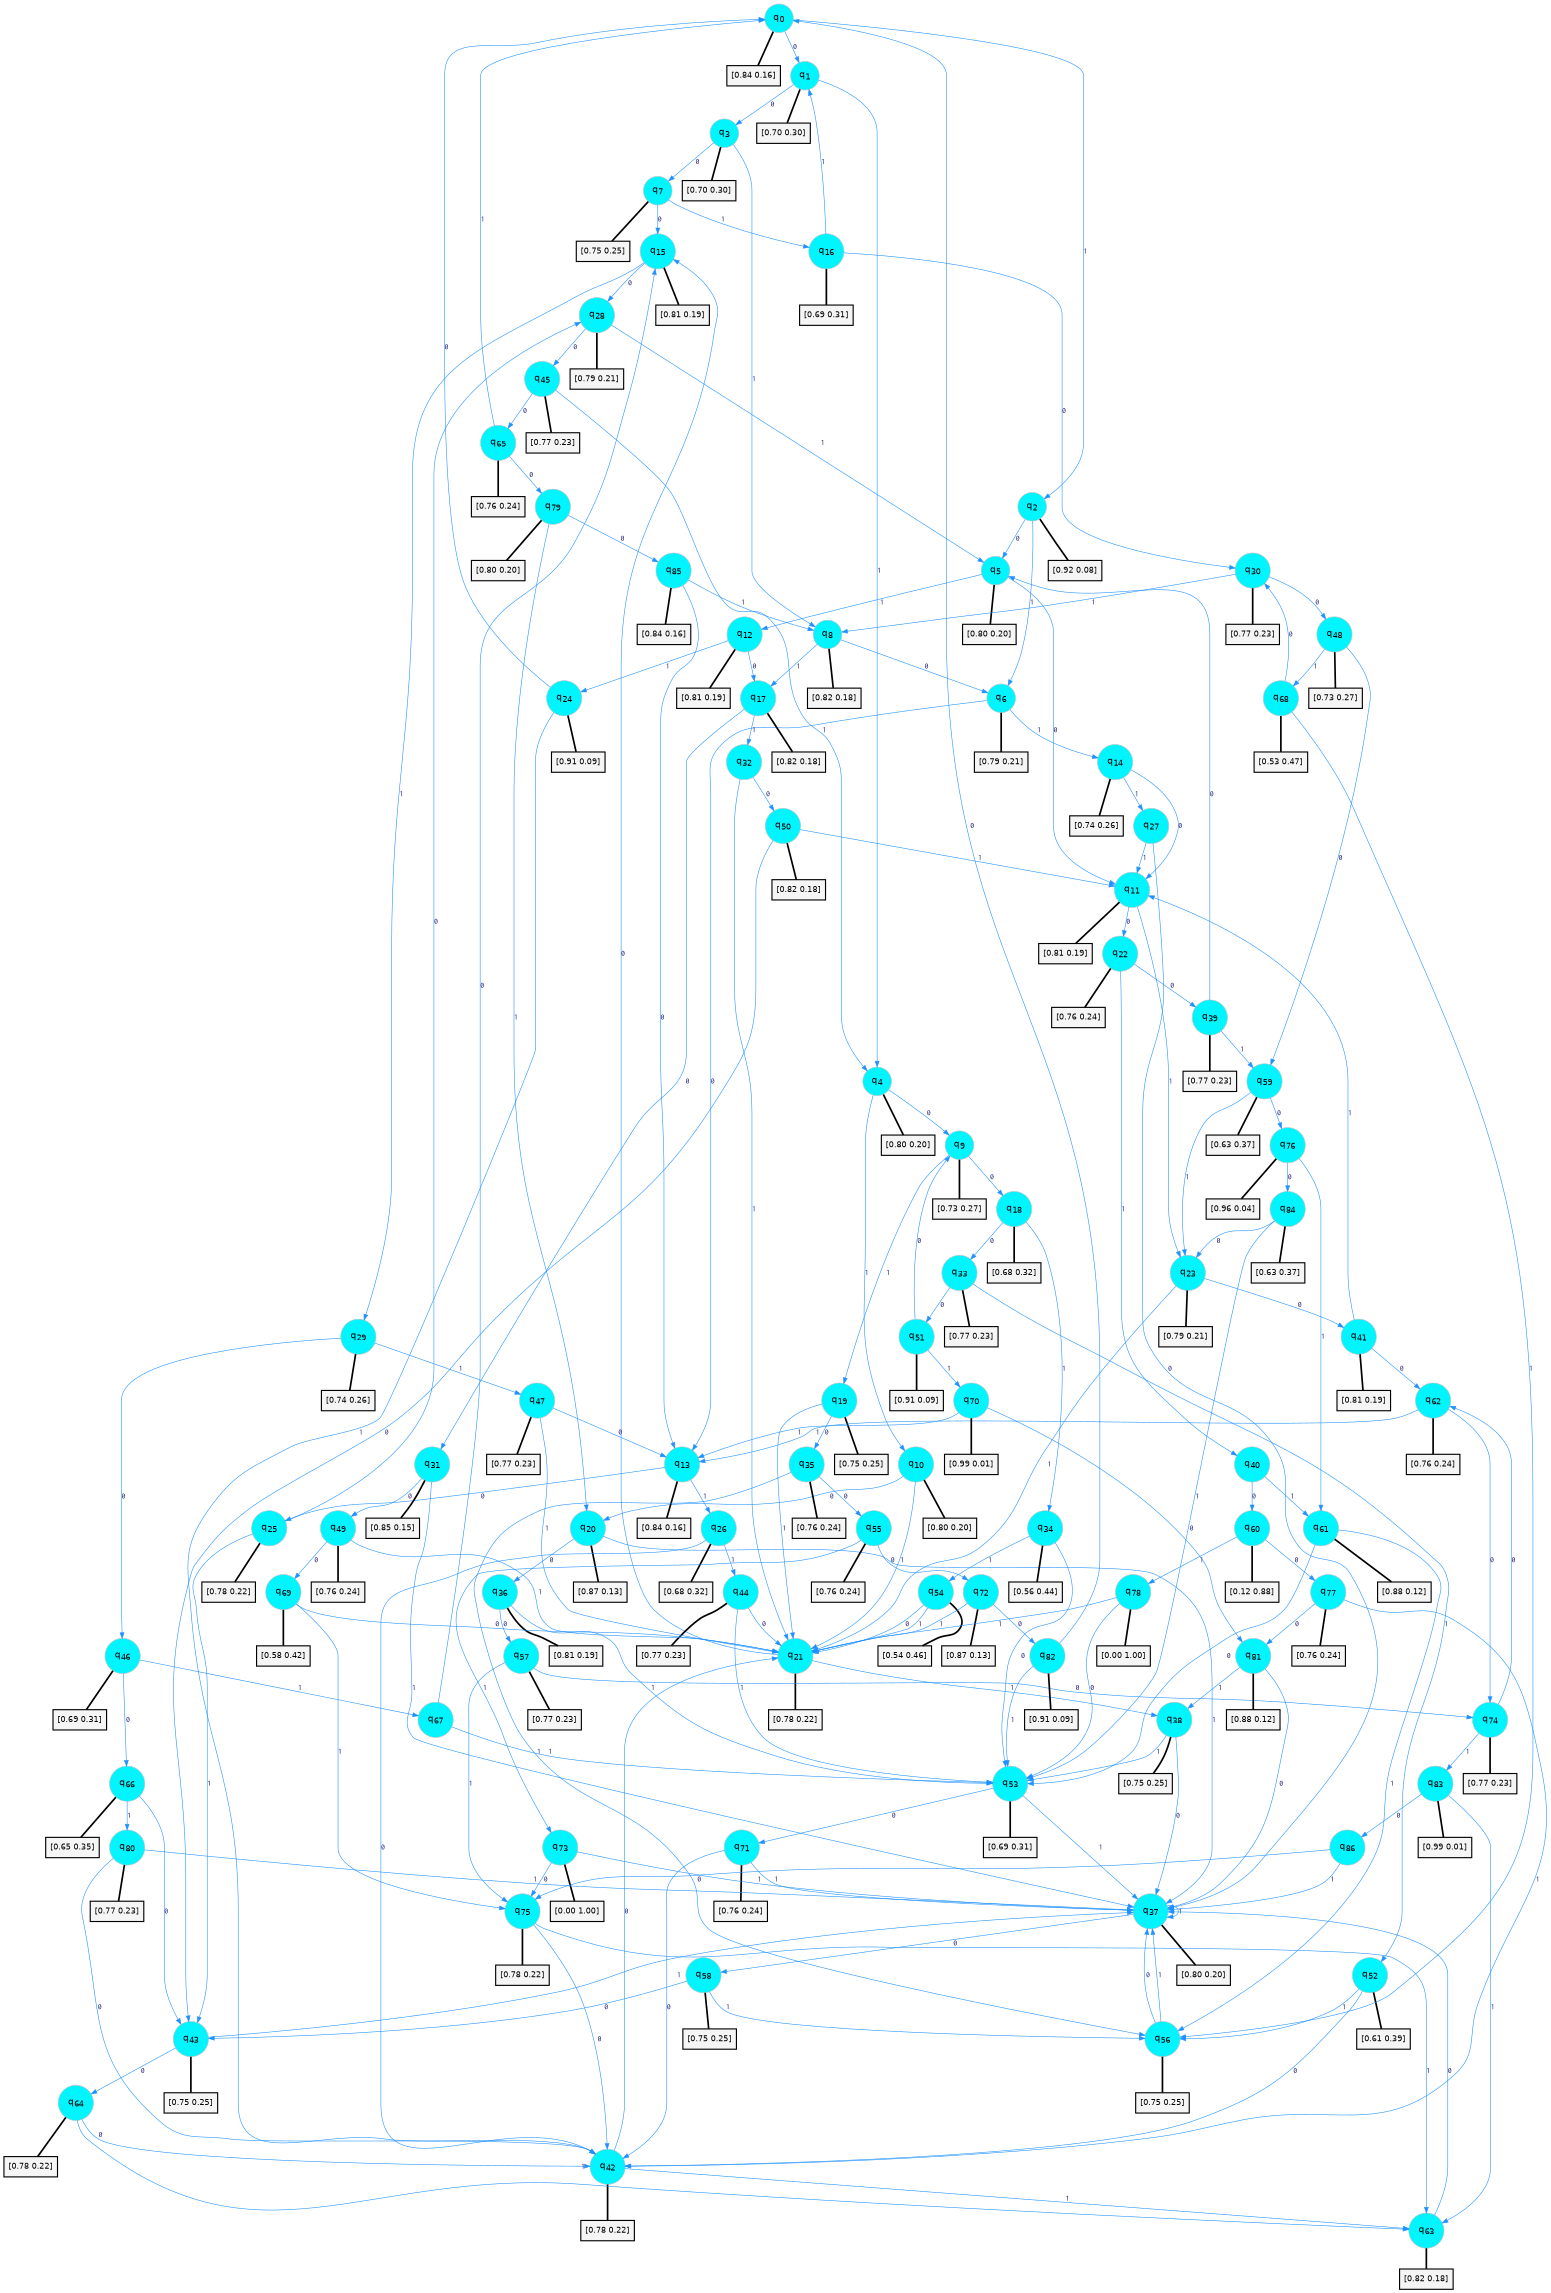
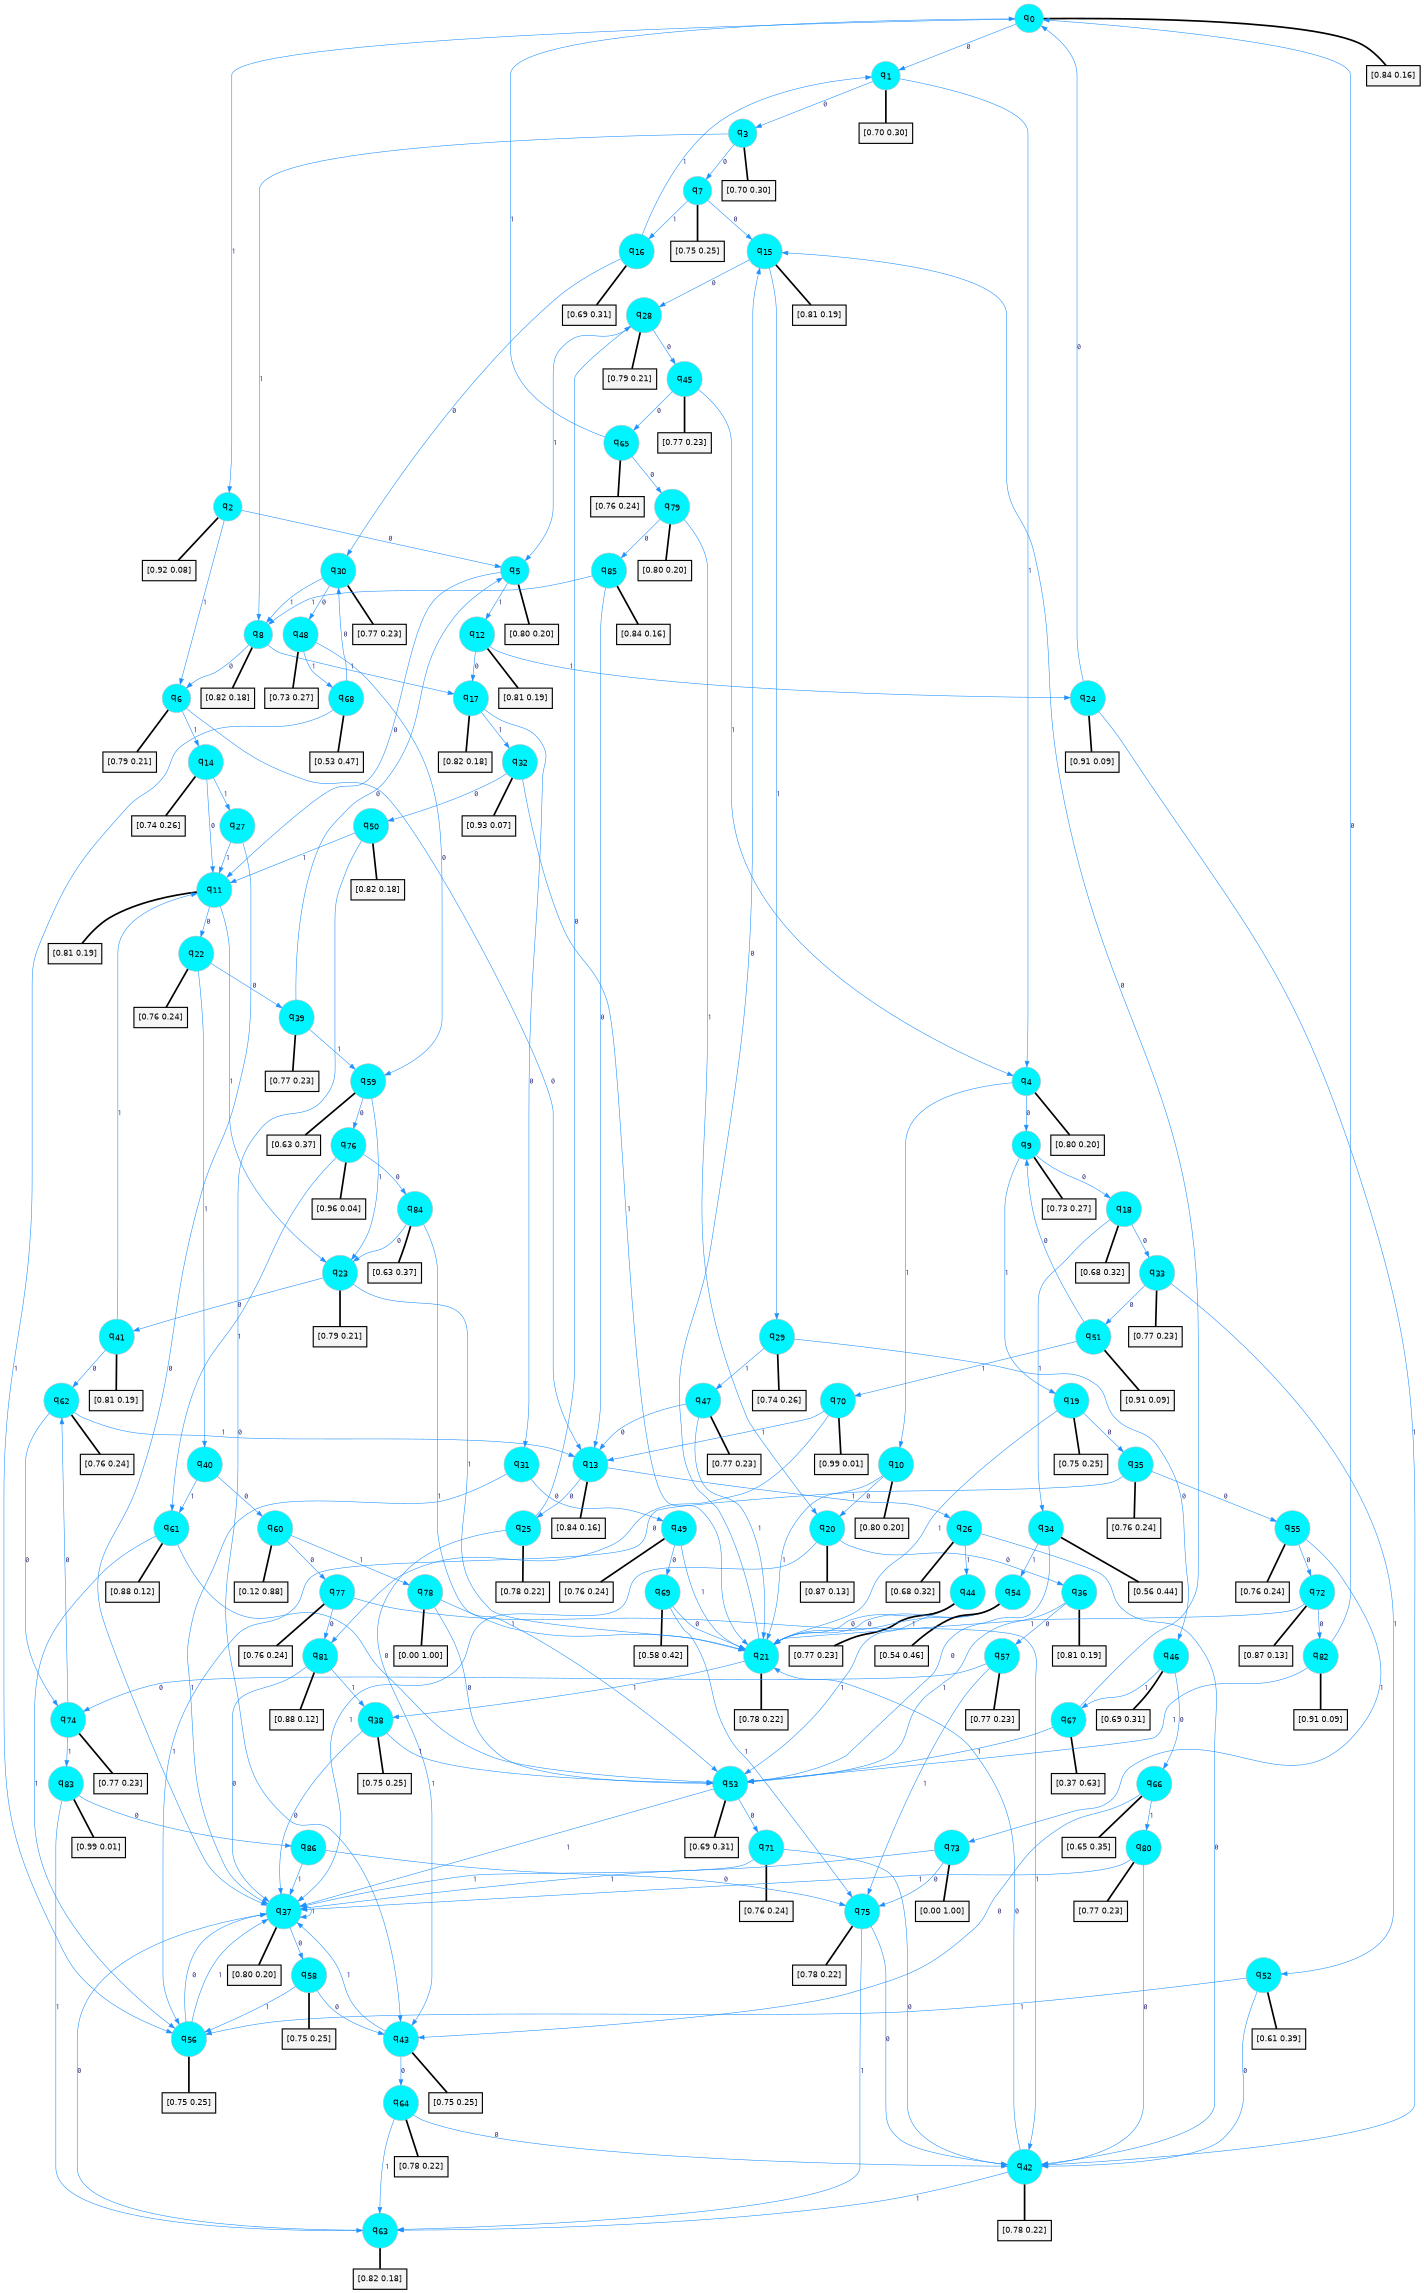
node "[0.93 0.07]": added
node "[0.85 0.15]": removed
node "[0.37 0.63]": added
